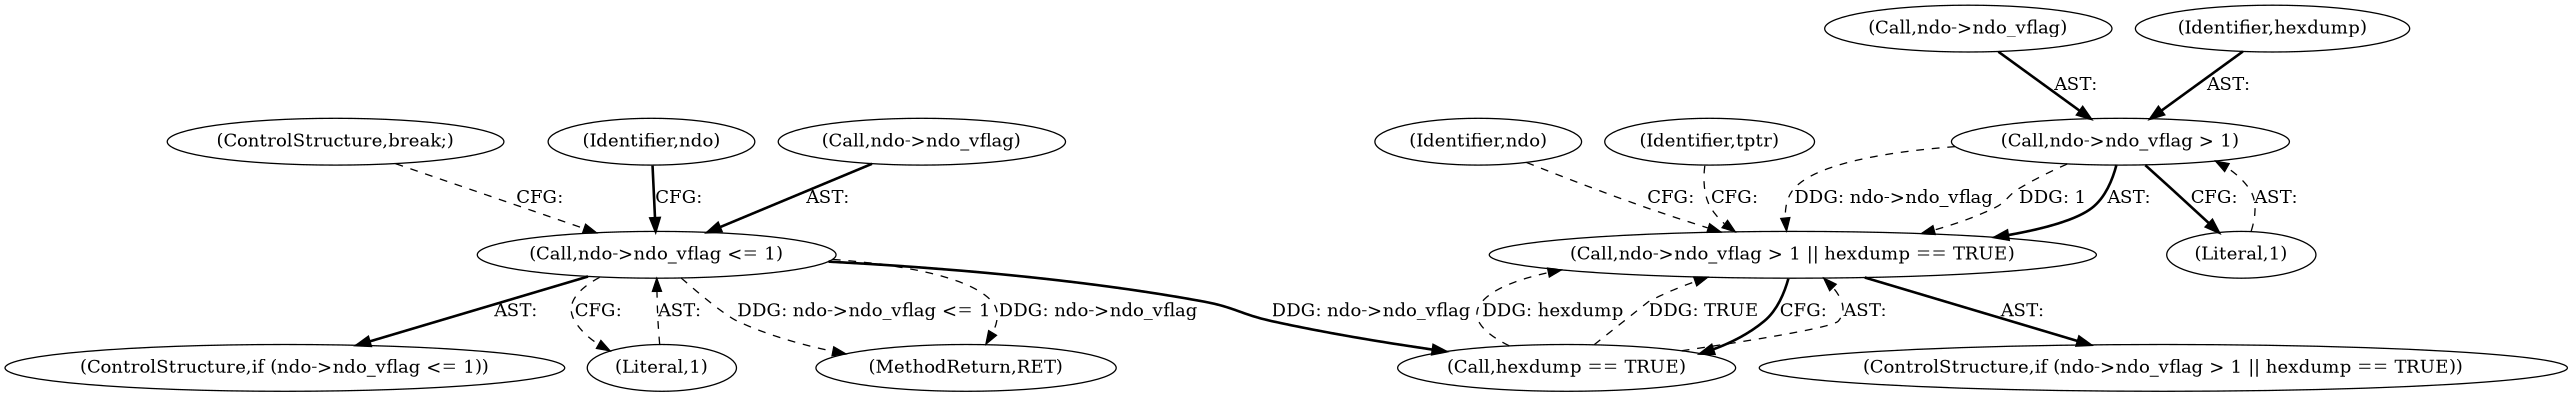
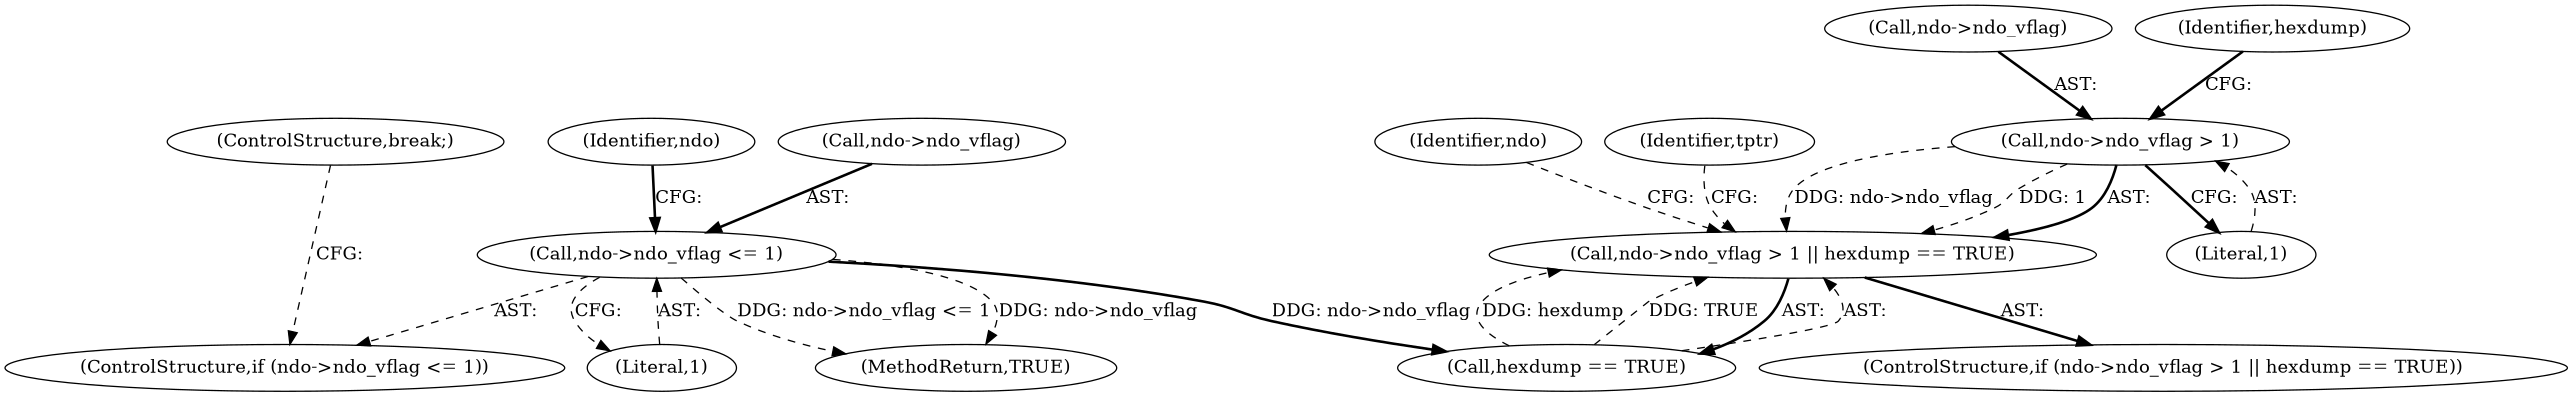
edge "(Identifier,hexdump)" -> "(Call,ndo->ndo_vflag > 1)": label "AST: " -> "CFG: "
edge "(ControlStructure,break;)" -> "(Call,ndo->ndo_vflag <= 1)": now "(ControlStructure,break;)" -> "(ControlStructure,if (ndo->ndo_vflag <= 1))"
edge "(Call,ndo->ndo_vflag <= 1)" -> "(ControlStructure,if (ndo->ndo_vflag <= 1))": style bold -> dashed
edge "(Call,ndo->ndo_vflag > 1 || hexdump == TRUE)" -> "(Call,hexdump == TRUE)": label "CFG: " -> "AST: "
node "(MethodReturn,RET)": label "(MethodReturn,RET)" -> "(MethodReturn,TRUE)"
